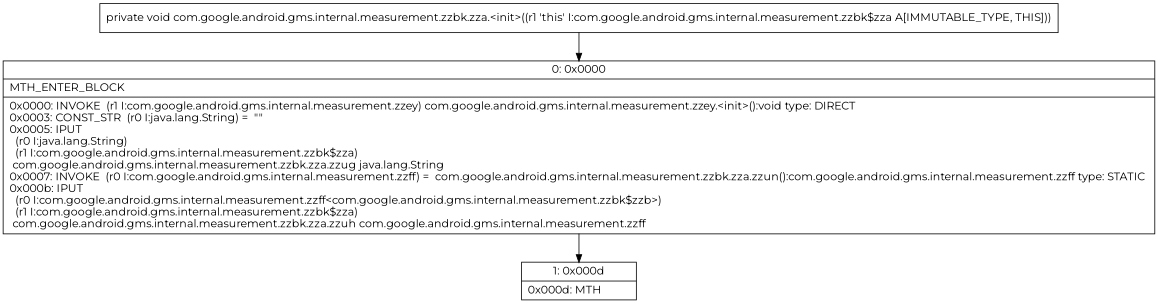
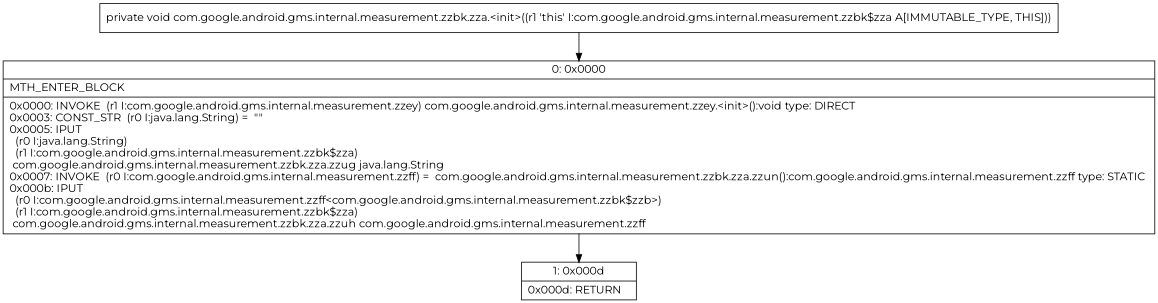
node "1: 0x000d": text "0x000d: MTH" -> "0x000d: RETURN"
